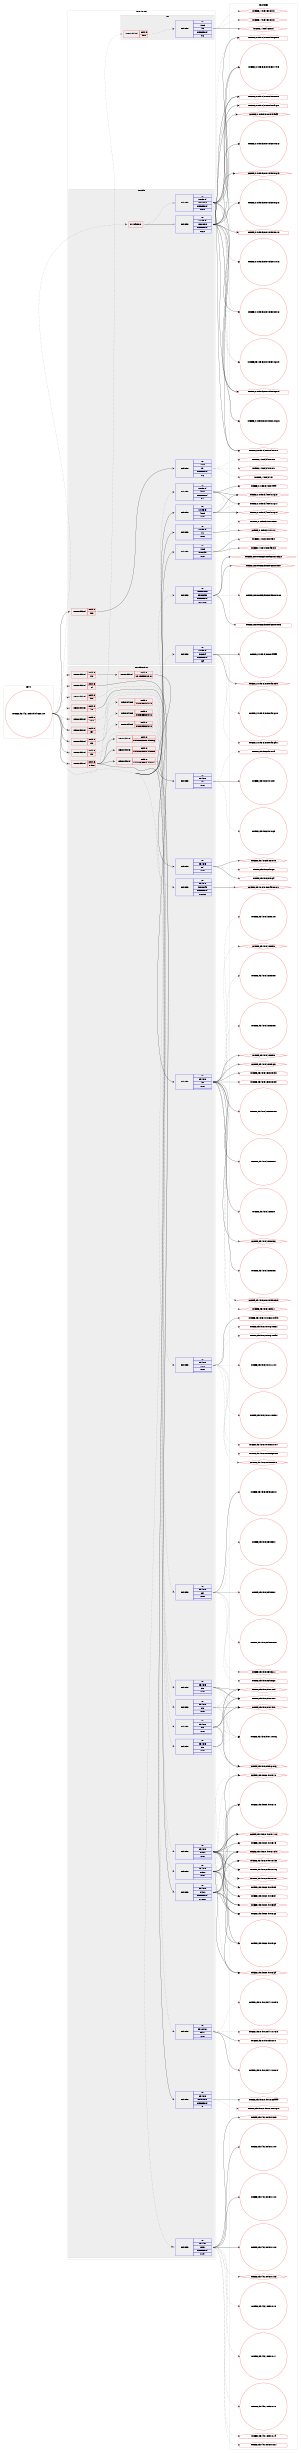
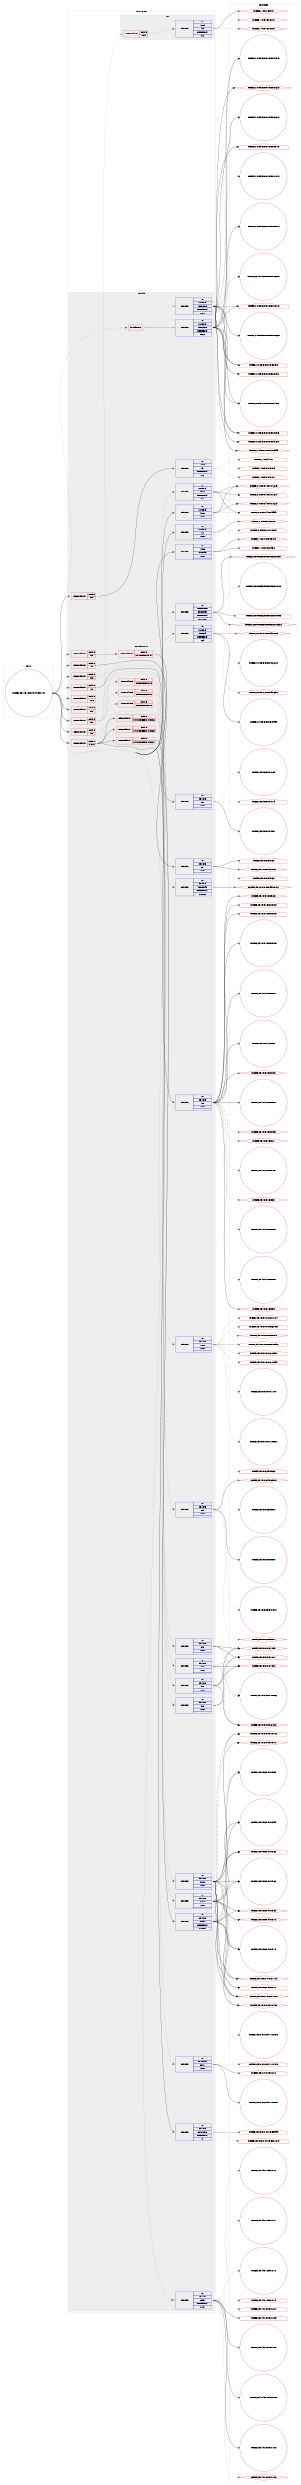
node "portage://dev-lang/automake-5.2.3-r3": label "portage://dev-lang/automake-5.2.3-r3" -> "portage://dev-lang/lua-5.2.3-r3"
node "portage://dev-lang/perl-5.28.2-r1": shape circle -> diamond
node "portage://dev-lang/python-3.5.5": shape house -> circle
node "portage://dev-lang/python-3.5.7": removed
node "portage://dev-lang/python-3.5.9": shape diamond -> circle
node "portage://dev-libs/xapian-1.4.11": label "portage://dev-libs/xapian-1.4.11" -> "portage://sphinx-libs/xapian-1.4.11"
